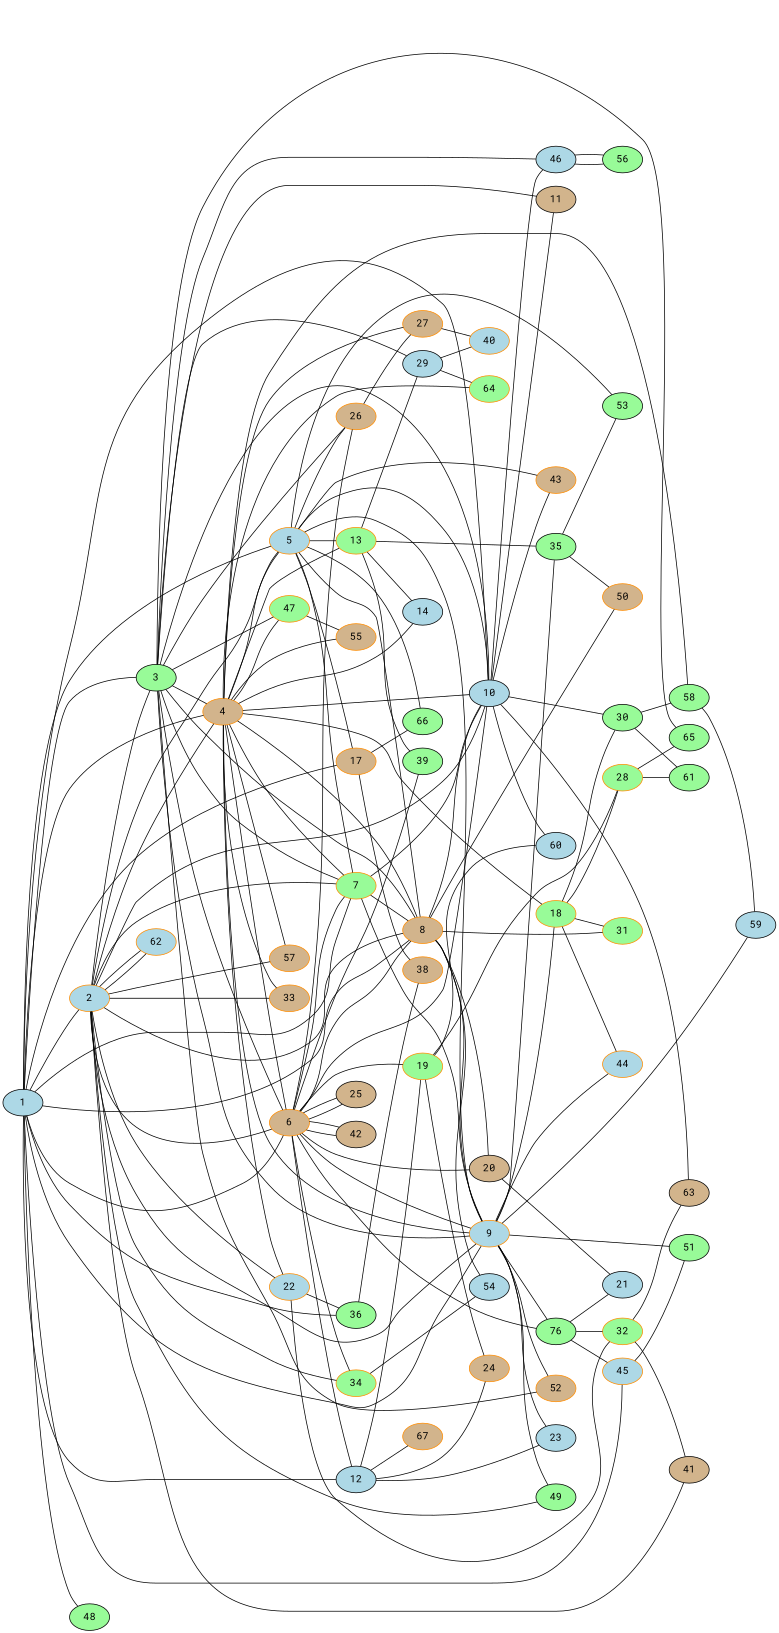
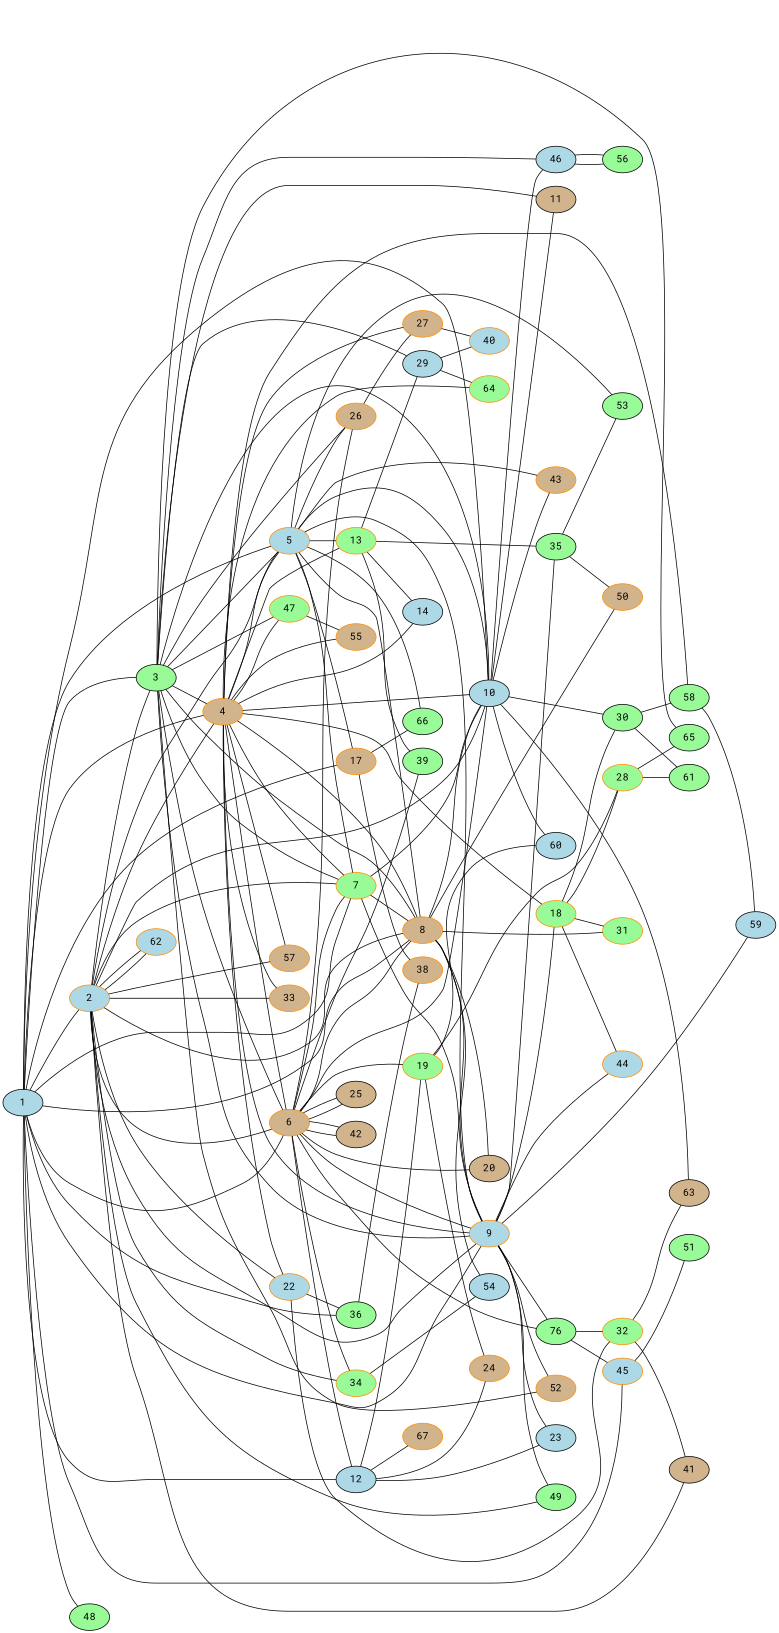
edge "5" -- "3": added
edge "9" -- "51": removed
node "21": removed
